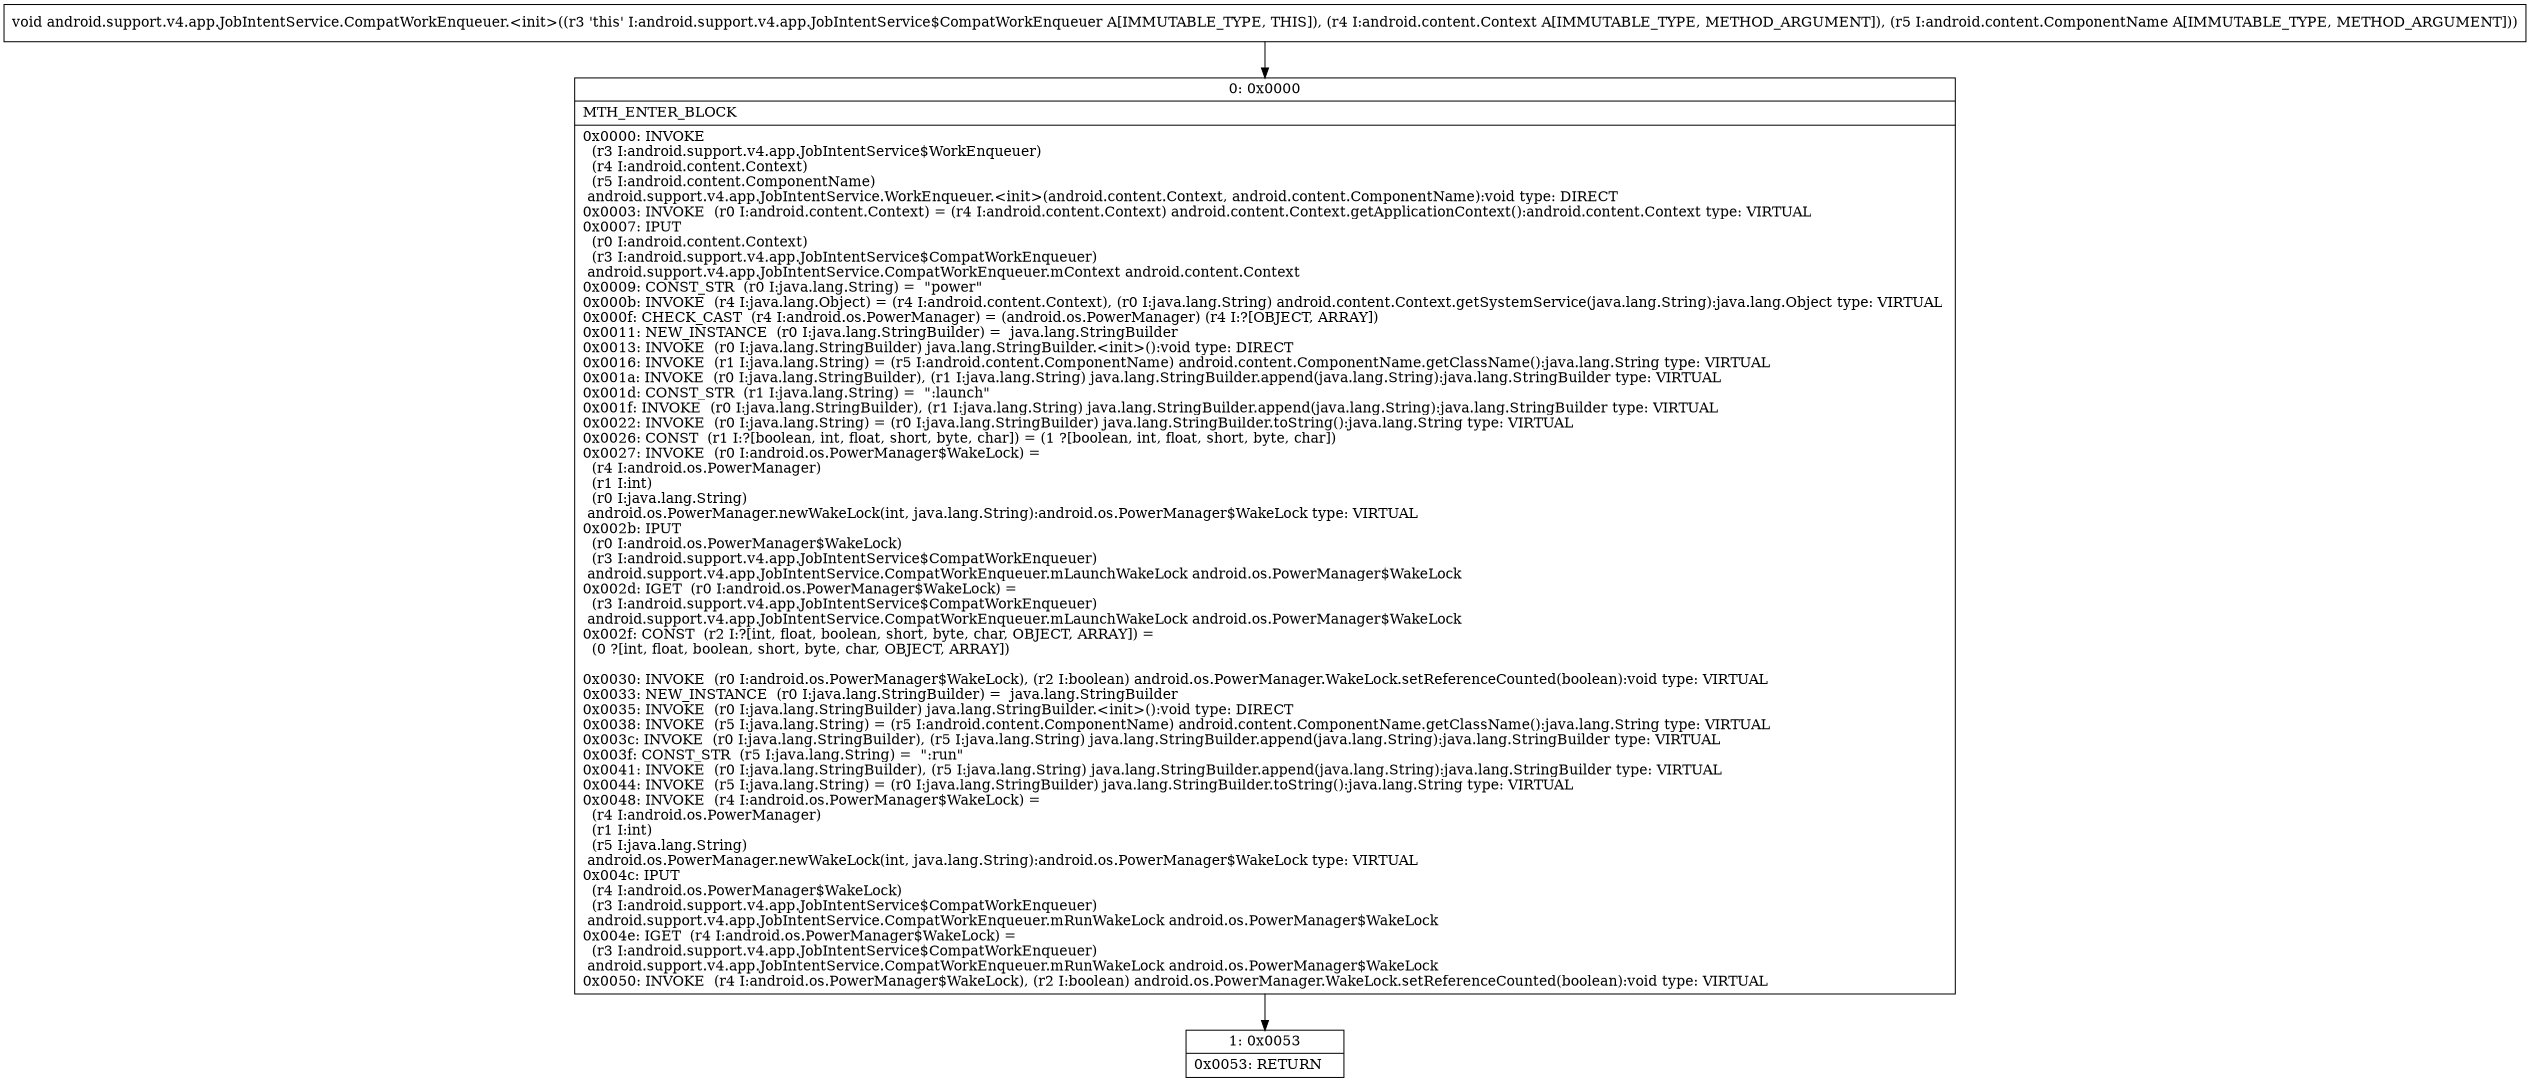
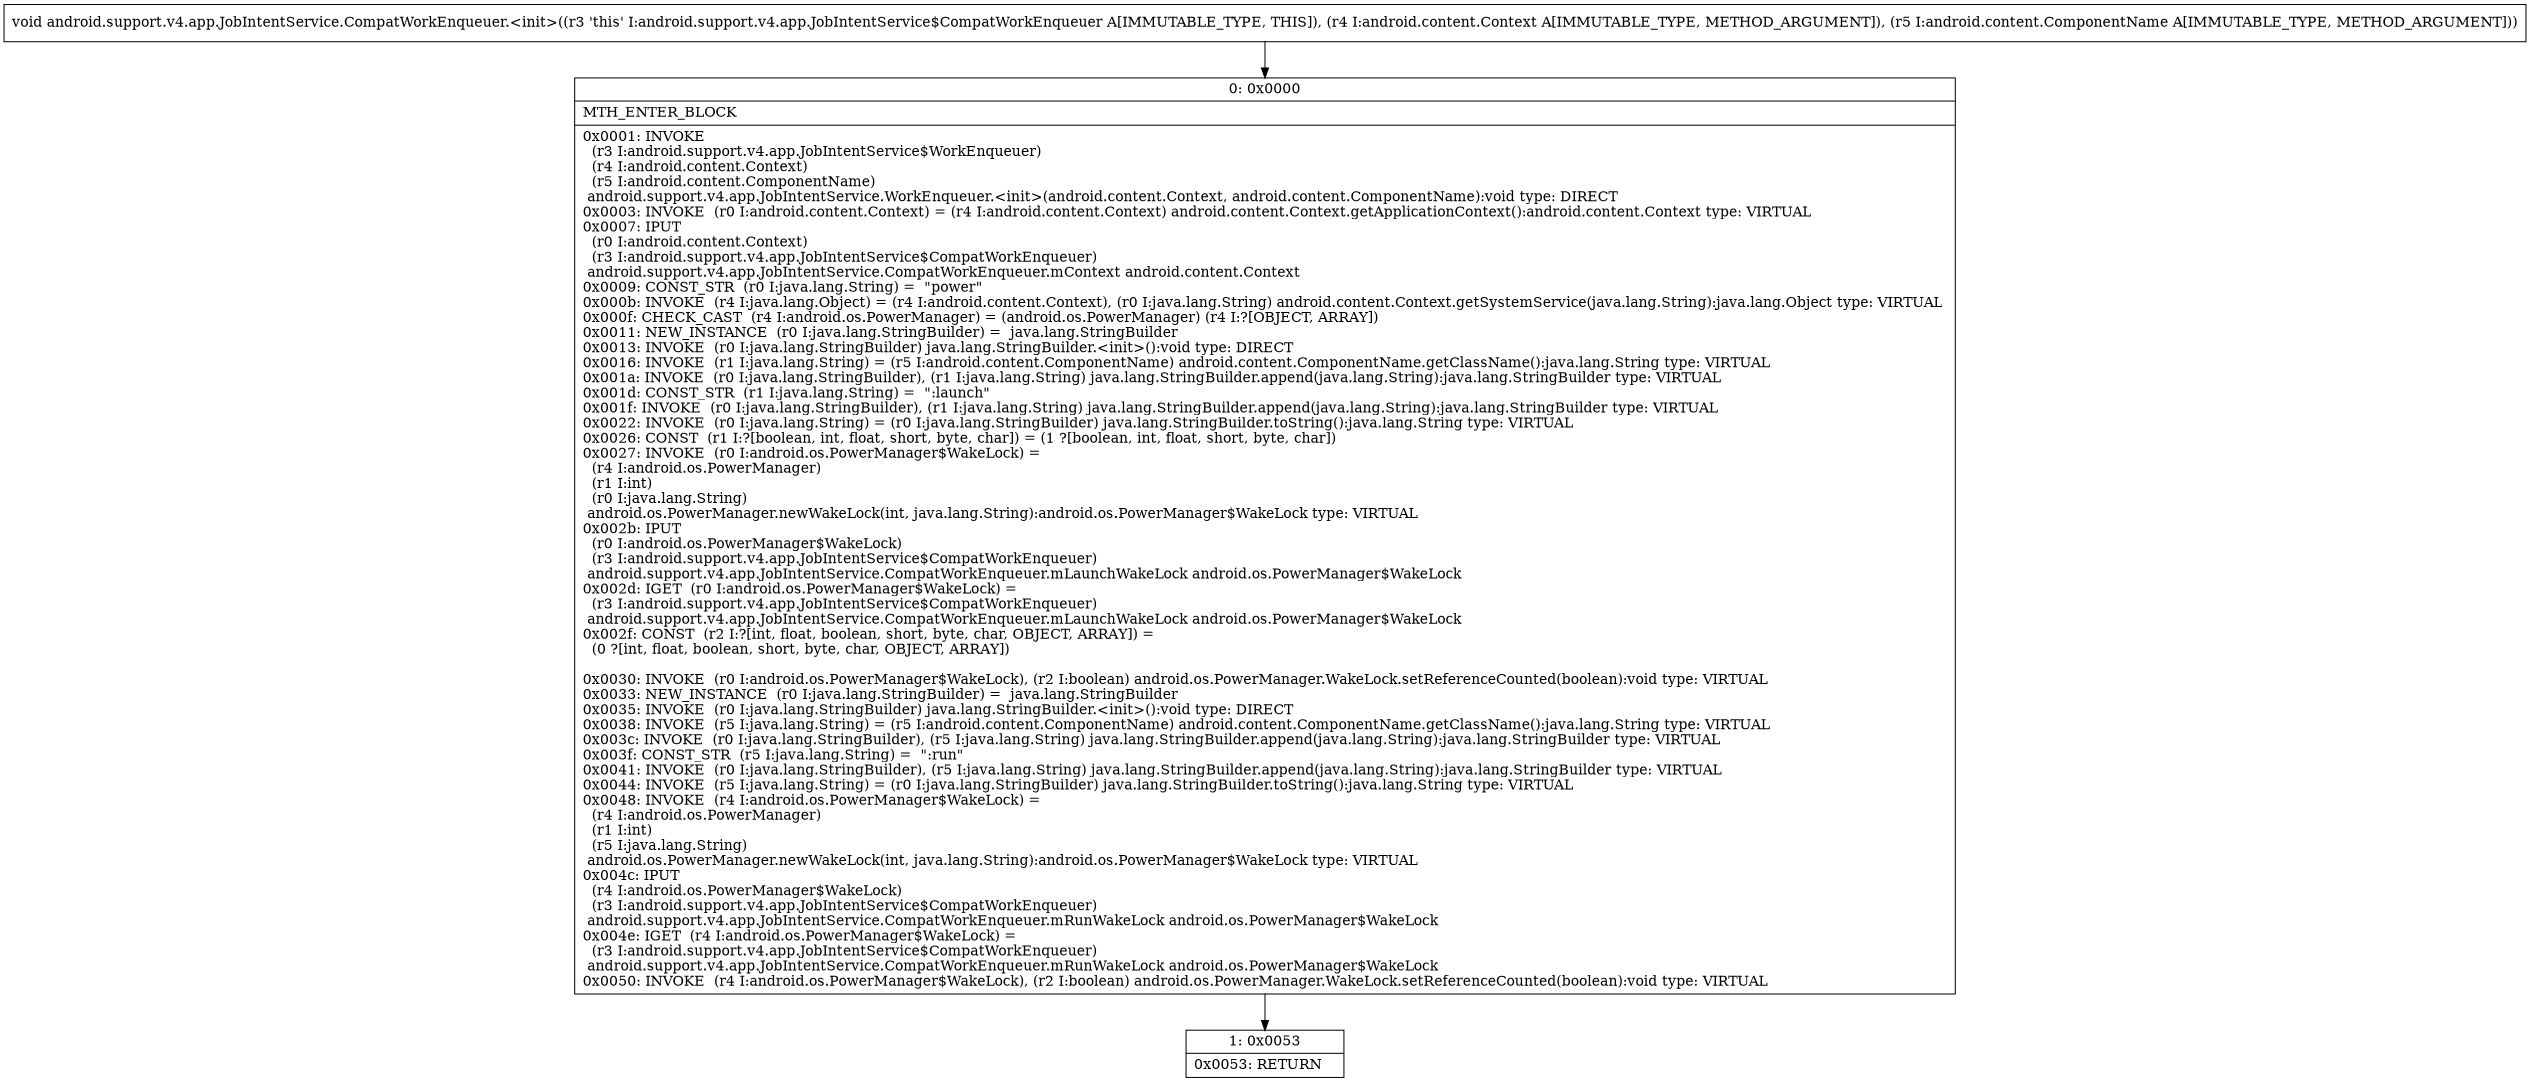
node "0: 0x0000": text "0x0000: INVOKE" -> "0x0001: INVOKE"
